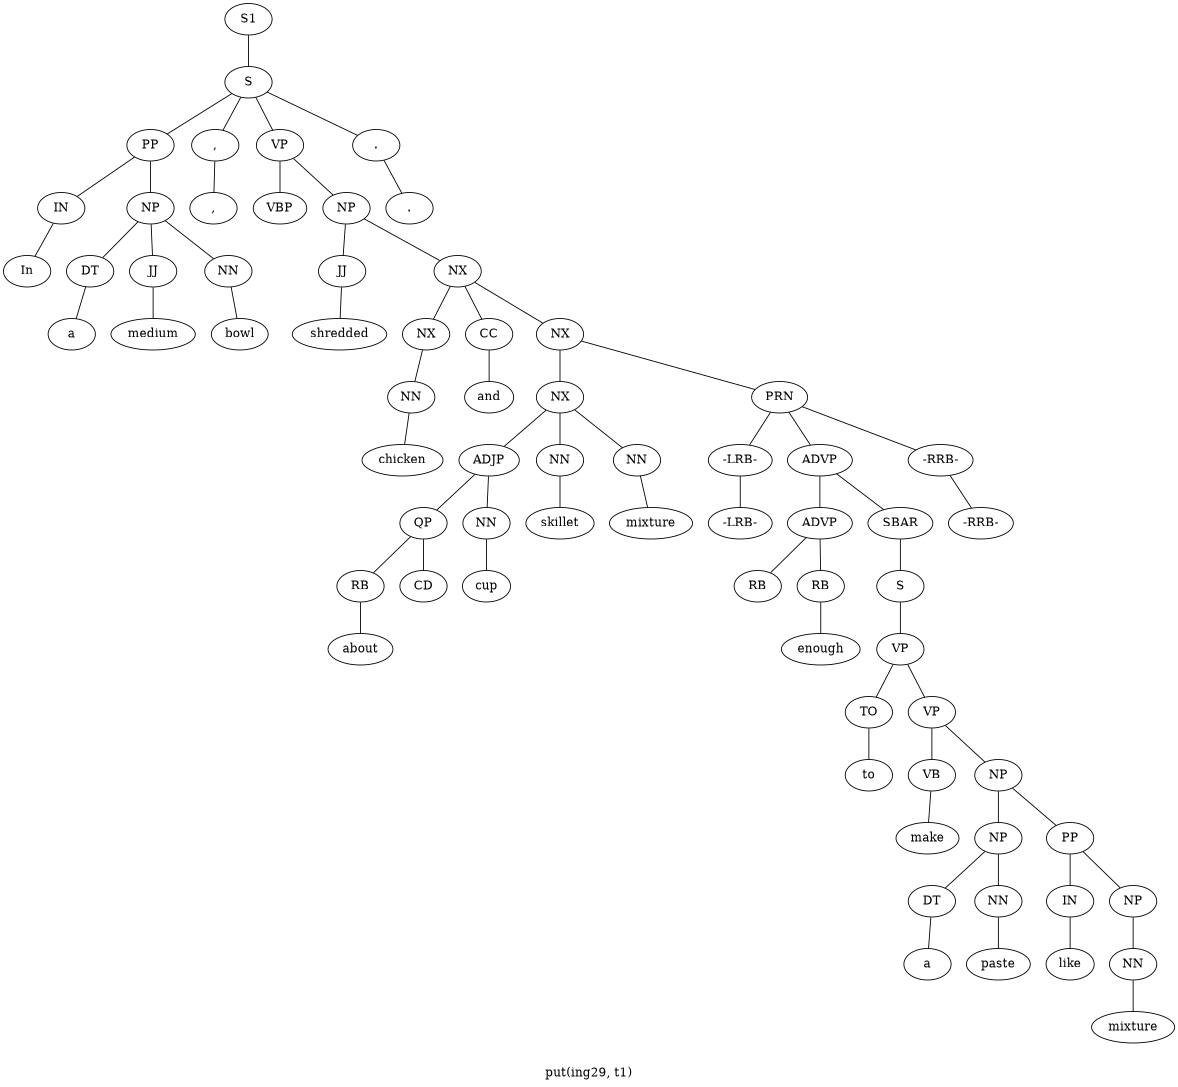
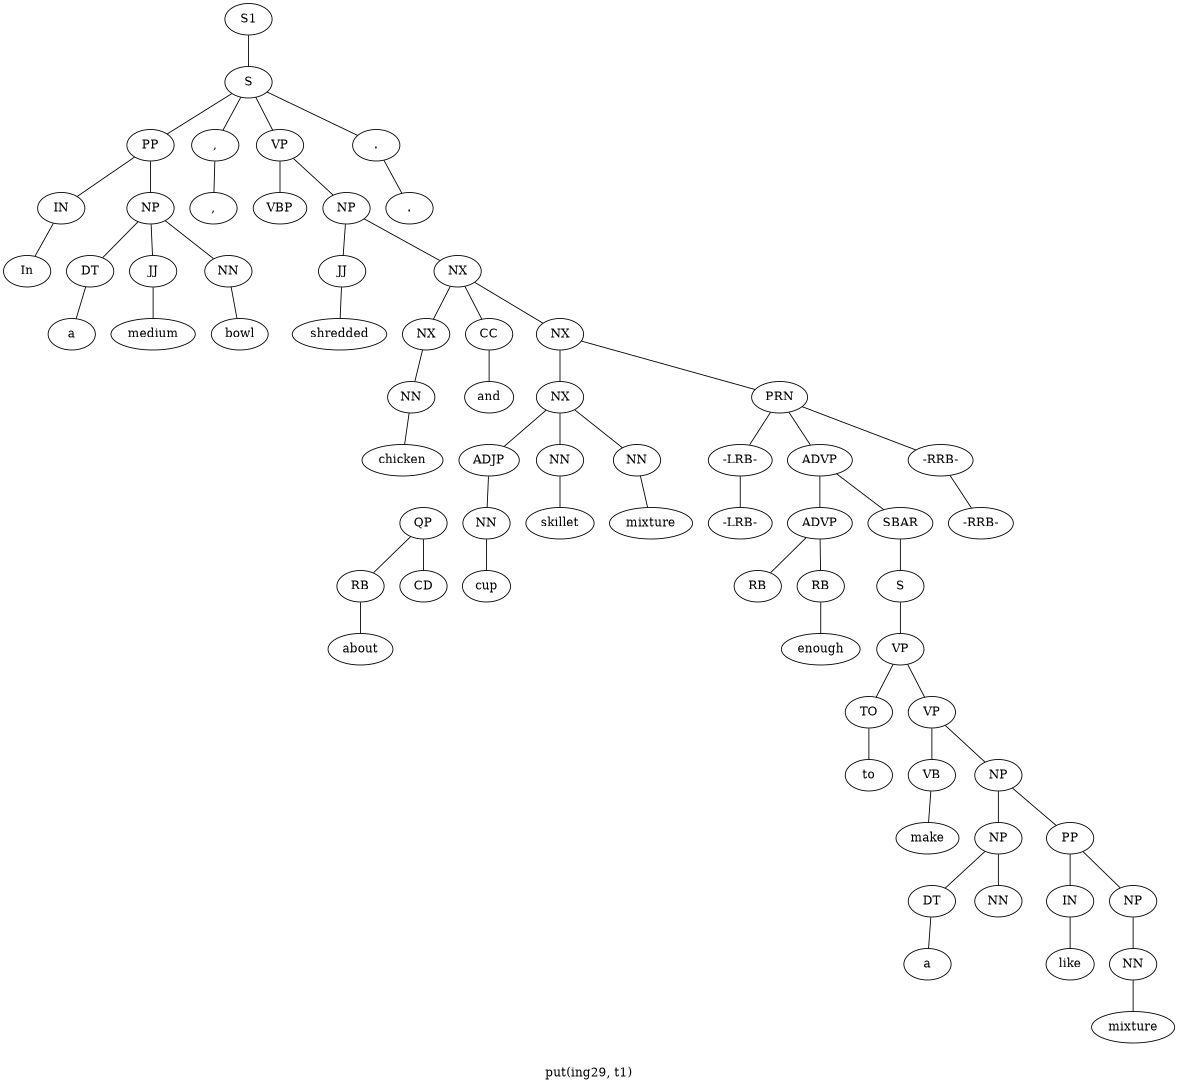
edge "ADJP" -- "QP": removed
node "paste": removed
